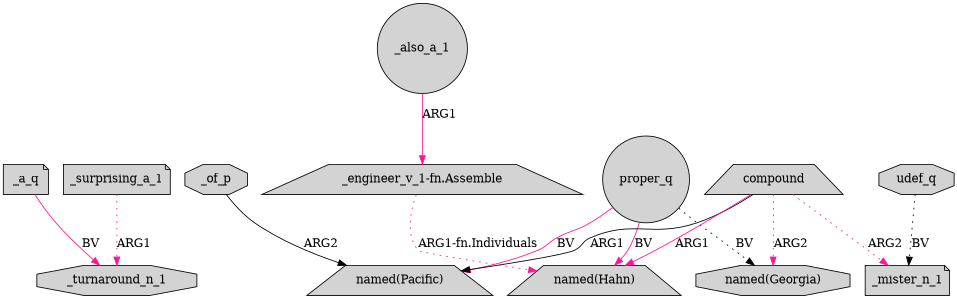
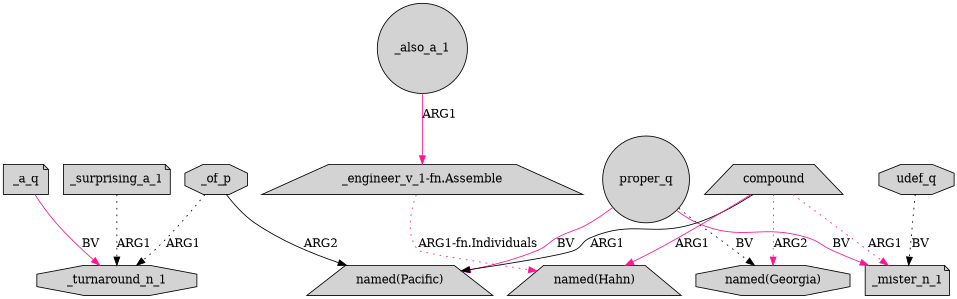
edge "_surprising_a_1" -> "_turnaround_n_1": color deeppink -> black
edge "_of_p" -> "_turnaround_n_1": added, label "ARG1"
edge "proper_q" -> "named(Hahn)": now "proper_q" -> "_mister_n_1"
edge "compound" -> "_mister_n_1": label "ARG2" -> "ARG1"
